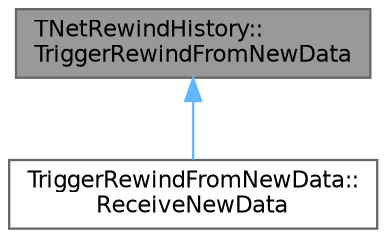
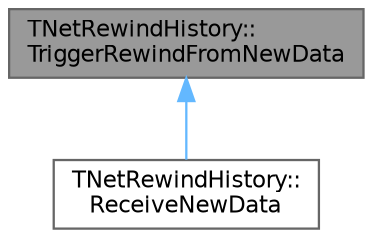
node "TriggerRewindFromNewData:: ReceiveNewData": label "TriggerRewindFromNewData:: ReceiveNewData" -> "TNetRewindHistory:: ReceiveNewData"
